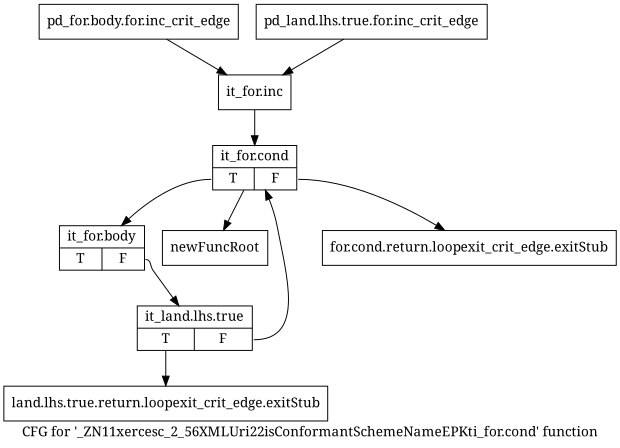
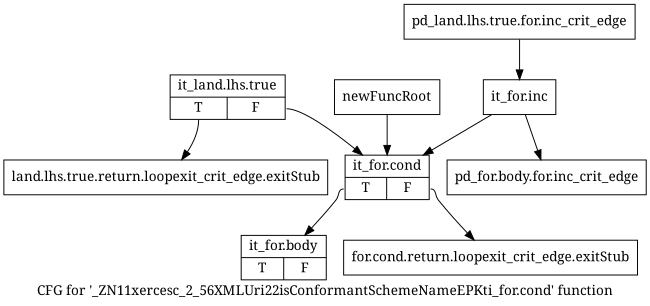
edge "pd_for.body.for.inc_crit_edge" -> "it_for.inc": reversed
edge "it_for.cond" -> "newFuncRoot": reversed
edge "it_for.body" -> "it_land.lhs.true": removed
